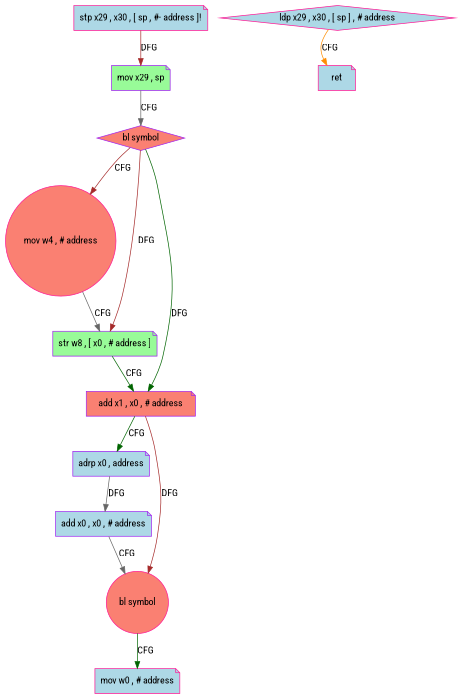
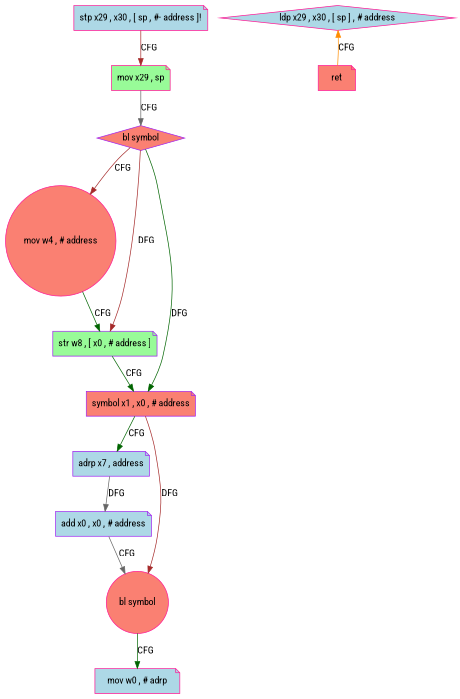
edge "ldp x29 , x30 , [ sp ] , # address" -> "ret": reversed
edge "stp x29 , x30 , [ sp , #- address ]!" -> "mov x29 , sp": label "DFG" -> "CFG"
node "mov x29 , sp": color purple -> deeppink
node "ret": fillcolor lightblue -> salmon
edge "mov w4 , # address" -> "str w8 , [ x0 , # address ]": color gray40 -> darkgreen
node "add x1 , x0 , # address": label "add x1 , x0 , # address" -> "symbol x1 , x0 , # address"
node "adrp x0 , address": label "adrp x0 , address" -> "adrp x7 , address"
node "mov w0 , # address": label "mov w0 , # address" -> "mov w0 , # adrp"
